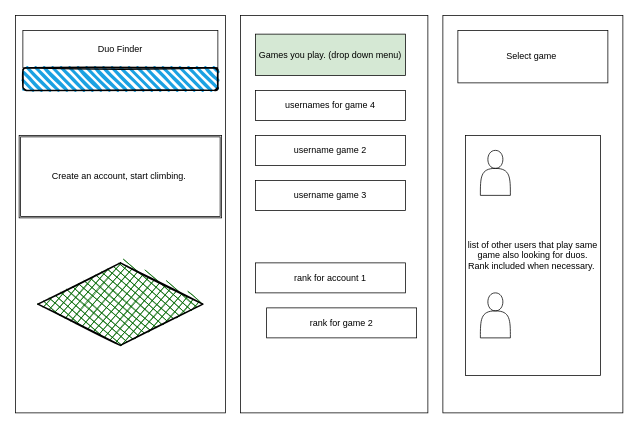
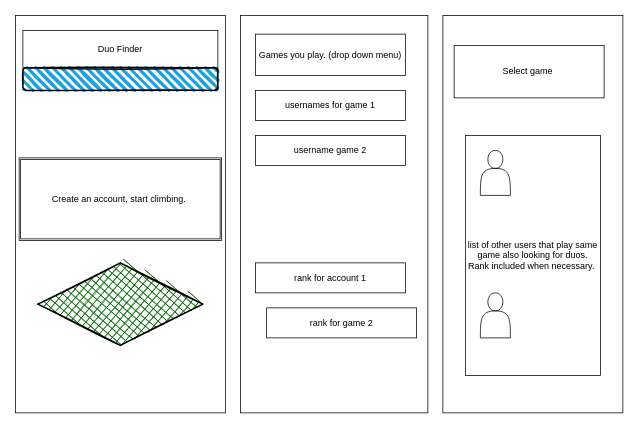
node "Games you play. (drop down menu)": fillcolor #d5e8d4 -> #ffffff
node "Select game": moved (533, 57) -> (529, 72)
node "usernames for game 4": label "usernames for game 4" -> "usernames for game 1"
node "Create an account, start climbing.": moved (120, 177) -> (120, 199)
node "username game 3": removed
